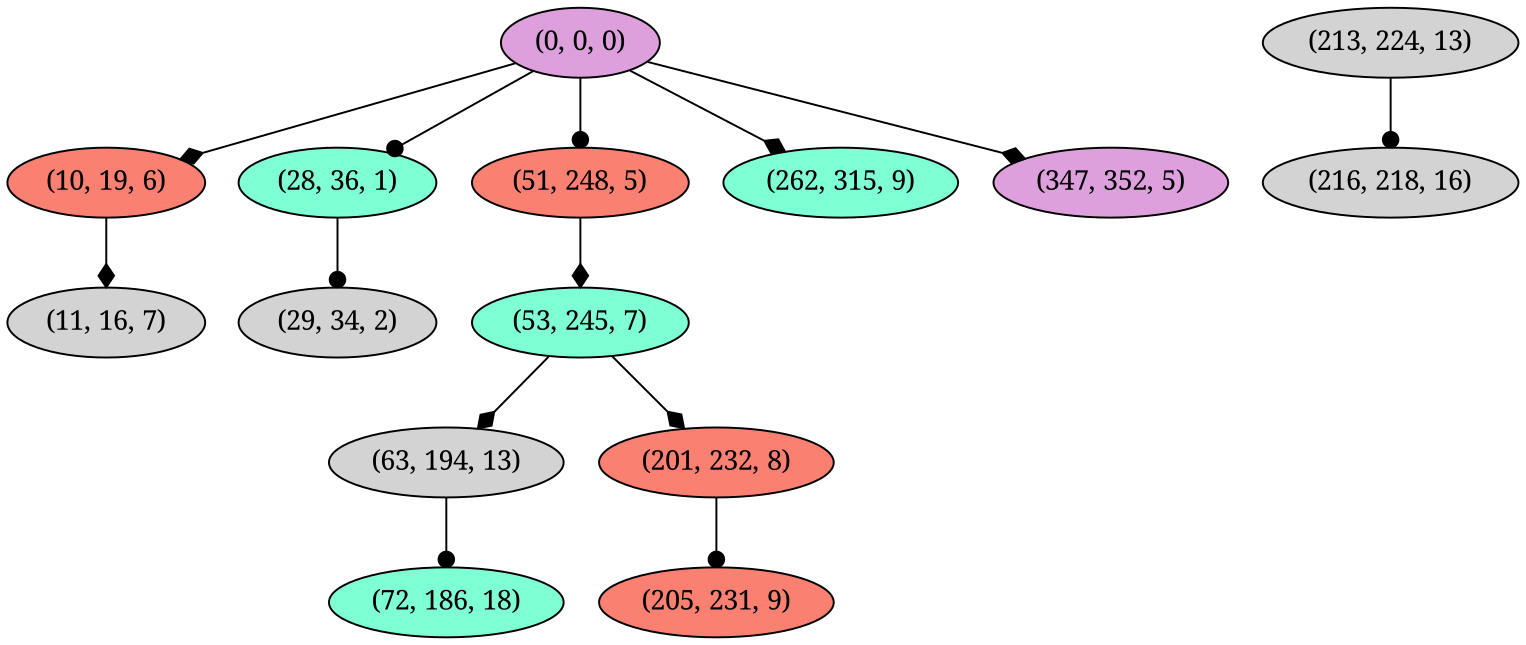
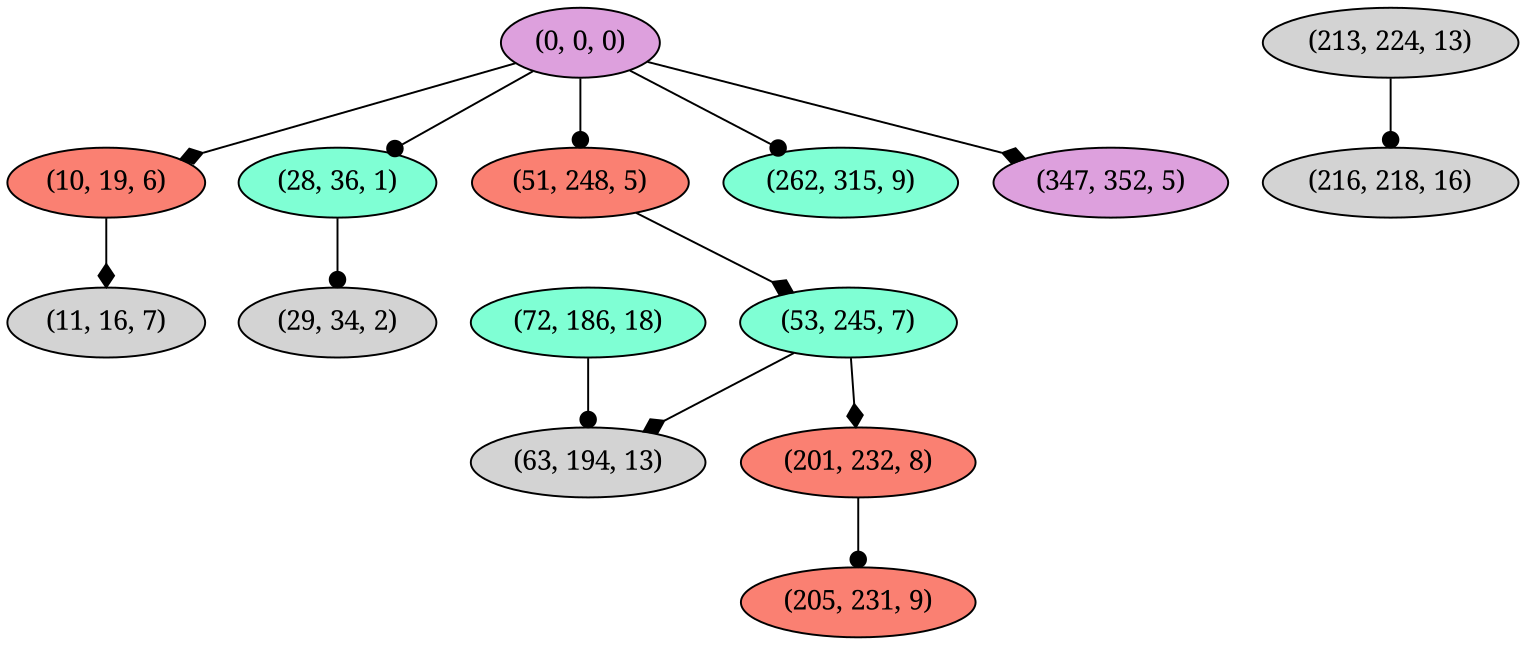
edge "(0, 0, 0)" -> "(262, 315, 9)": arrowhead diamond -> dot
edge "(63, 194, 13)" -> "(72, 186, 18)": reversed
